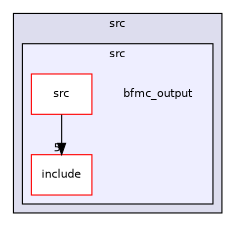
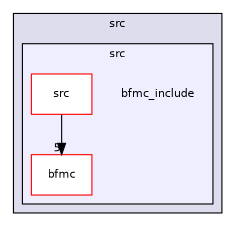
node "bfmc_output": label "bfmc_output" -> "bfmc_include"
node "include": label "include" -> "bfmc"
